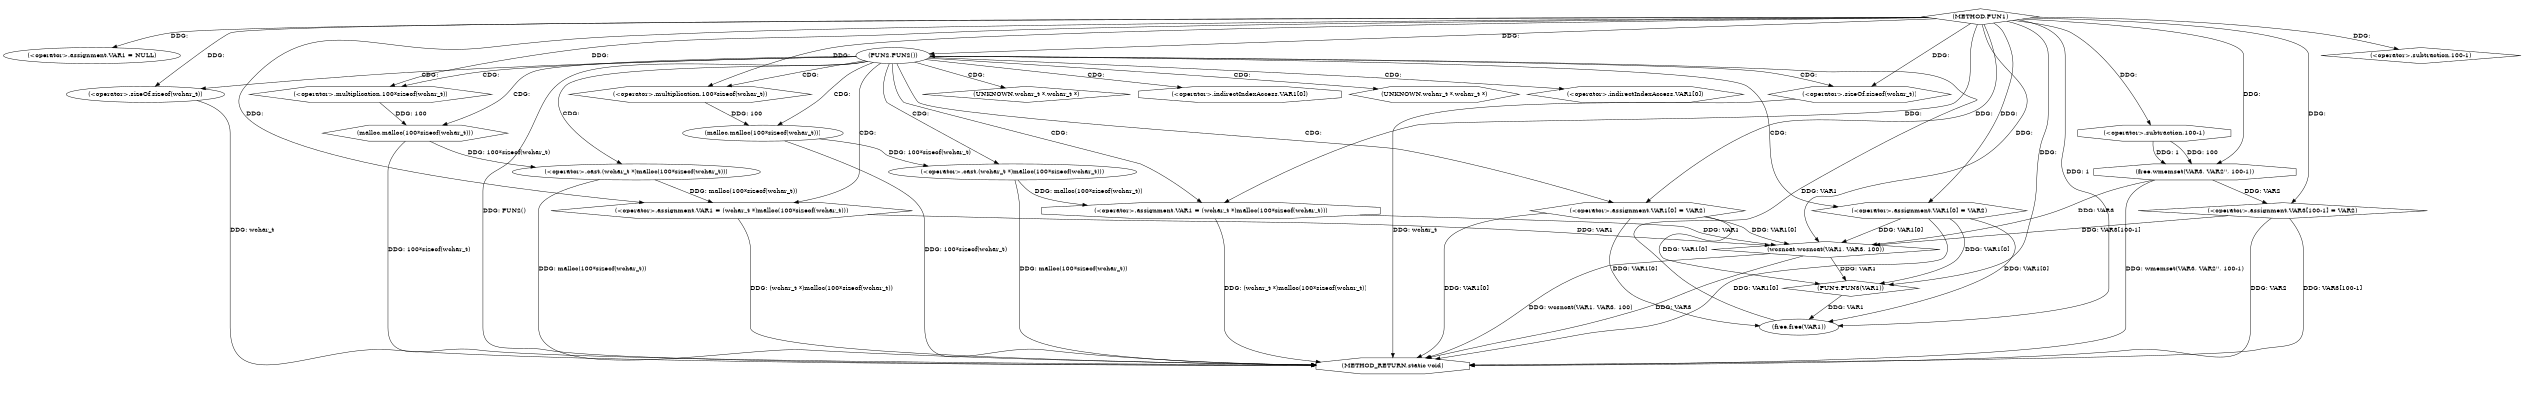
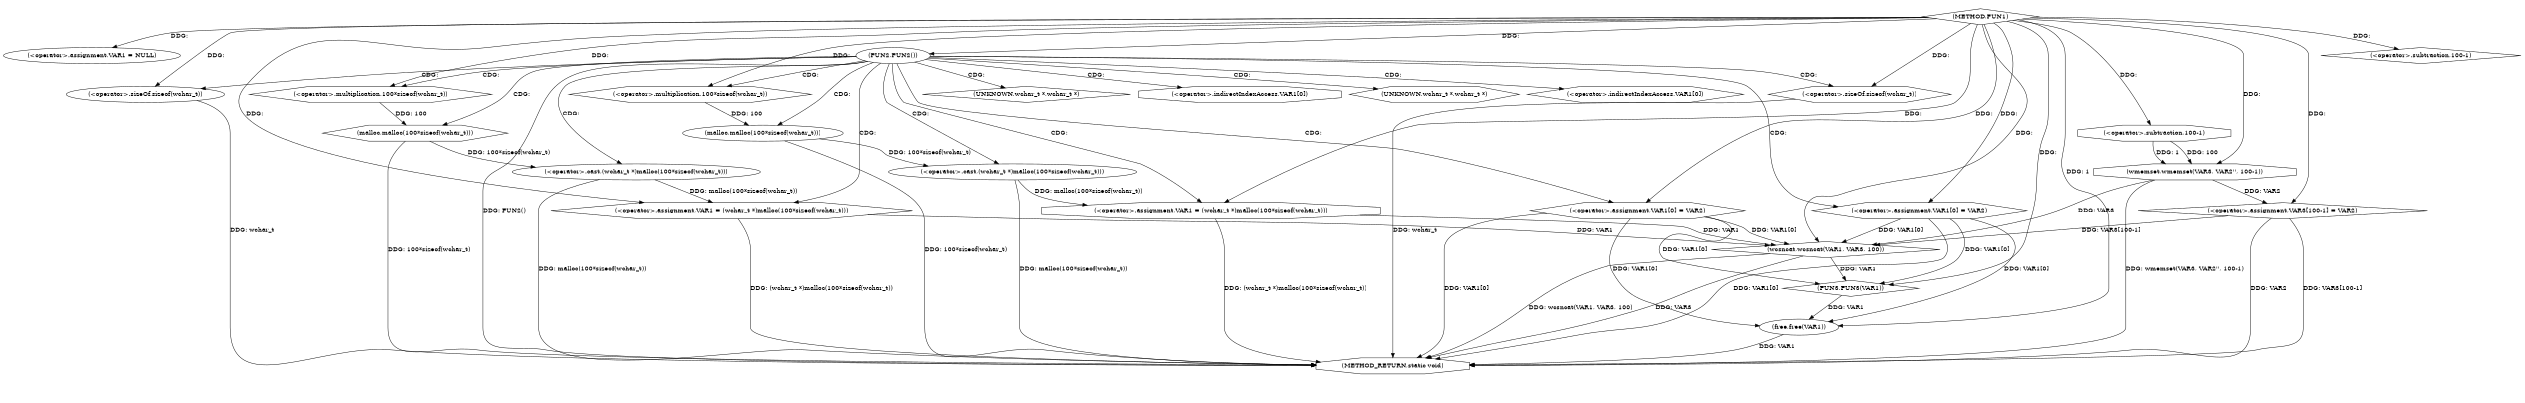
edge "(free,free(VAR1))" -> "(FUN2,FUN2())": now "(free,free(VAR1))" -> "(METHOD_RETURN,static void)"
node "(free,wmemset(VAR3, VAR2'', 100-1))": label "(free,wmemset(VAR3, VAR2'', 100-1))" -> "(wmemset,wmemset(VAR3, VAR2'', 100-1))"
node "(FUN4,FUN3(VAR1))": label "(FUN4,FUN3(VAR1))" -> "(FUN3,FUN3(VAR1))"
